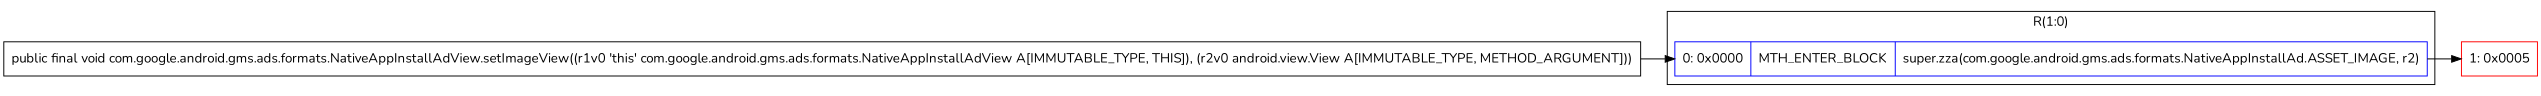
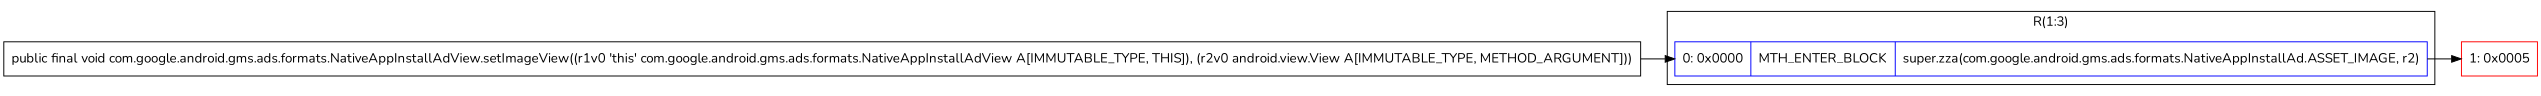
cluster "R(1:0)": label "R(1:0)" -> "R(1:3)"
